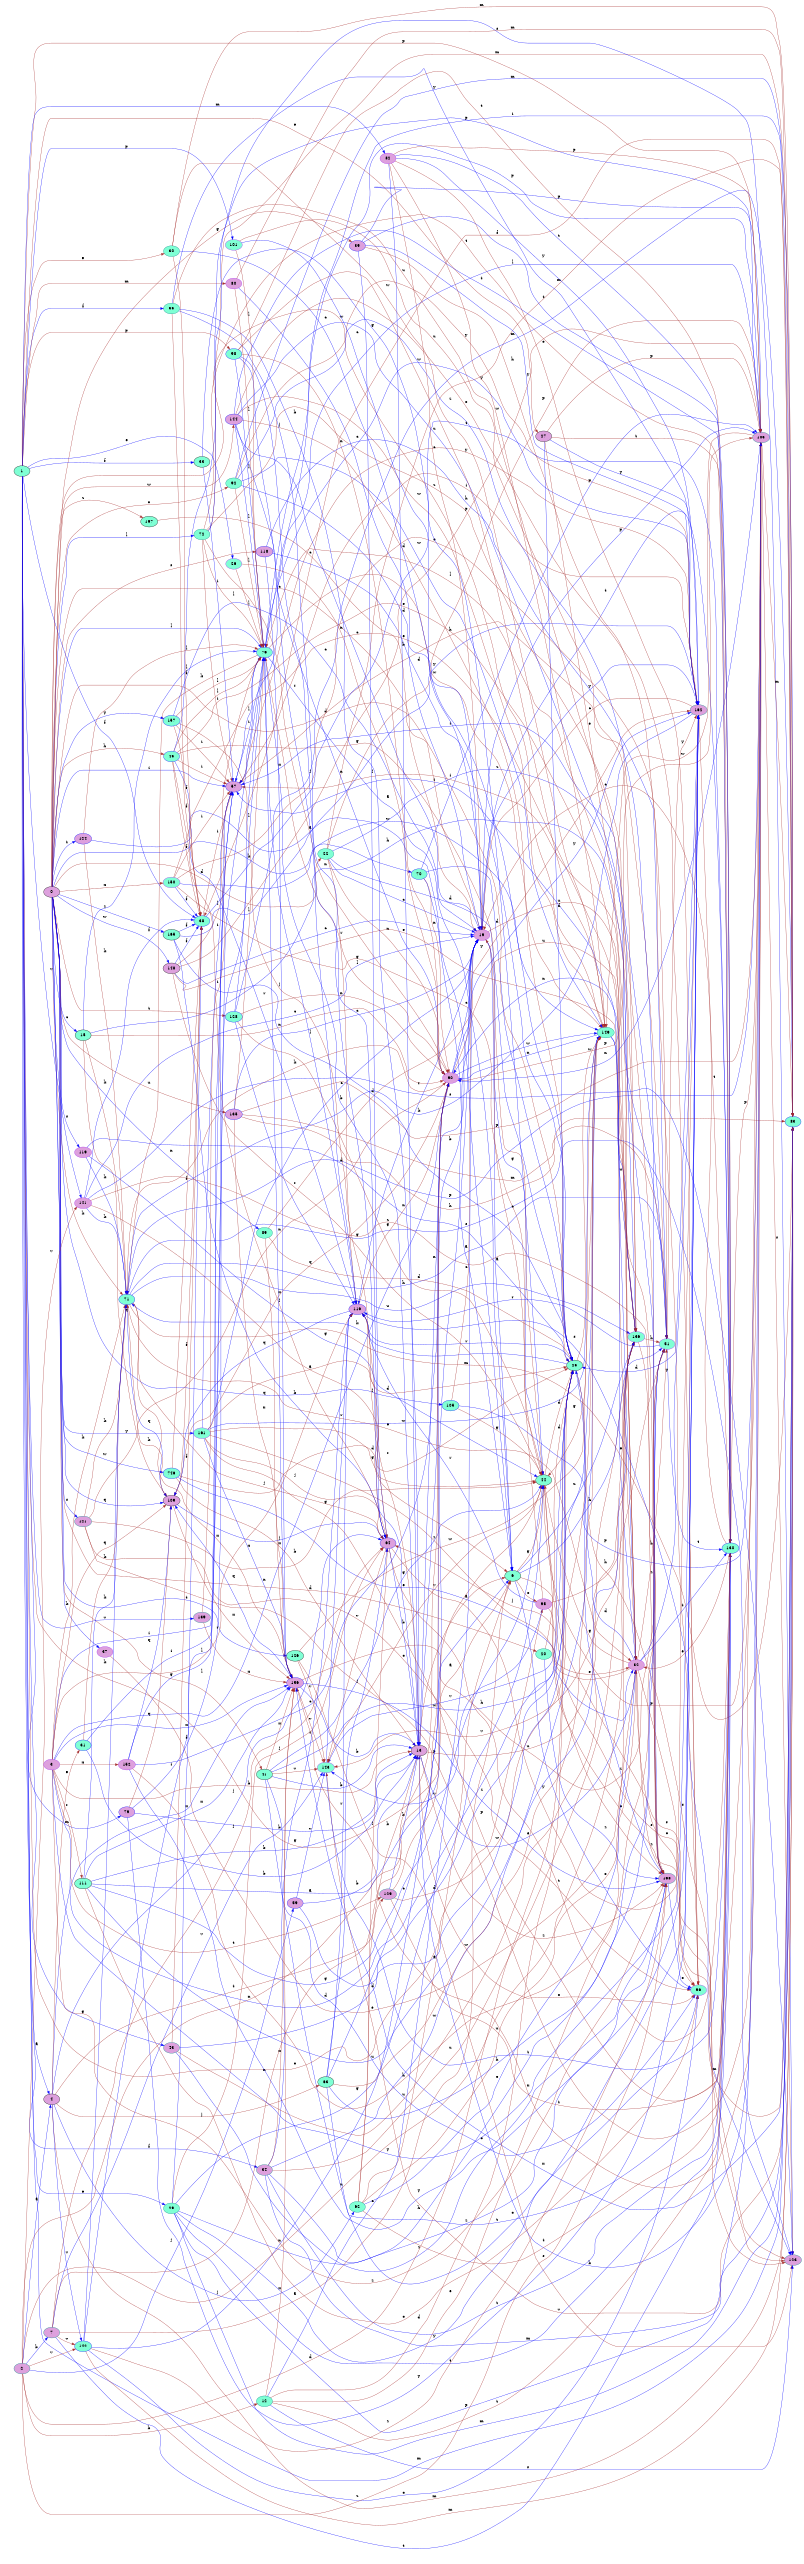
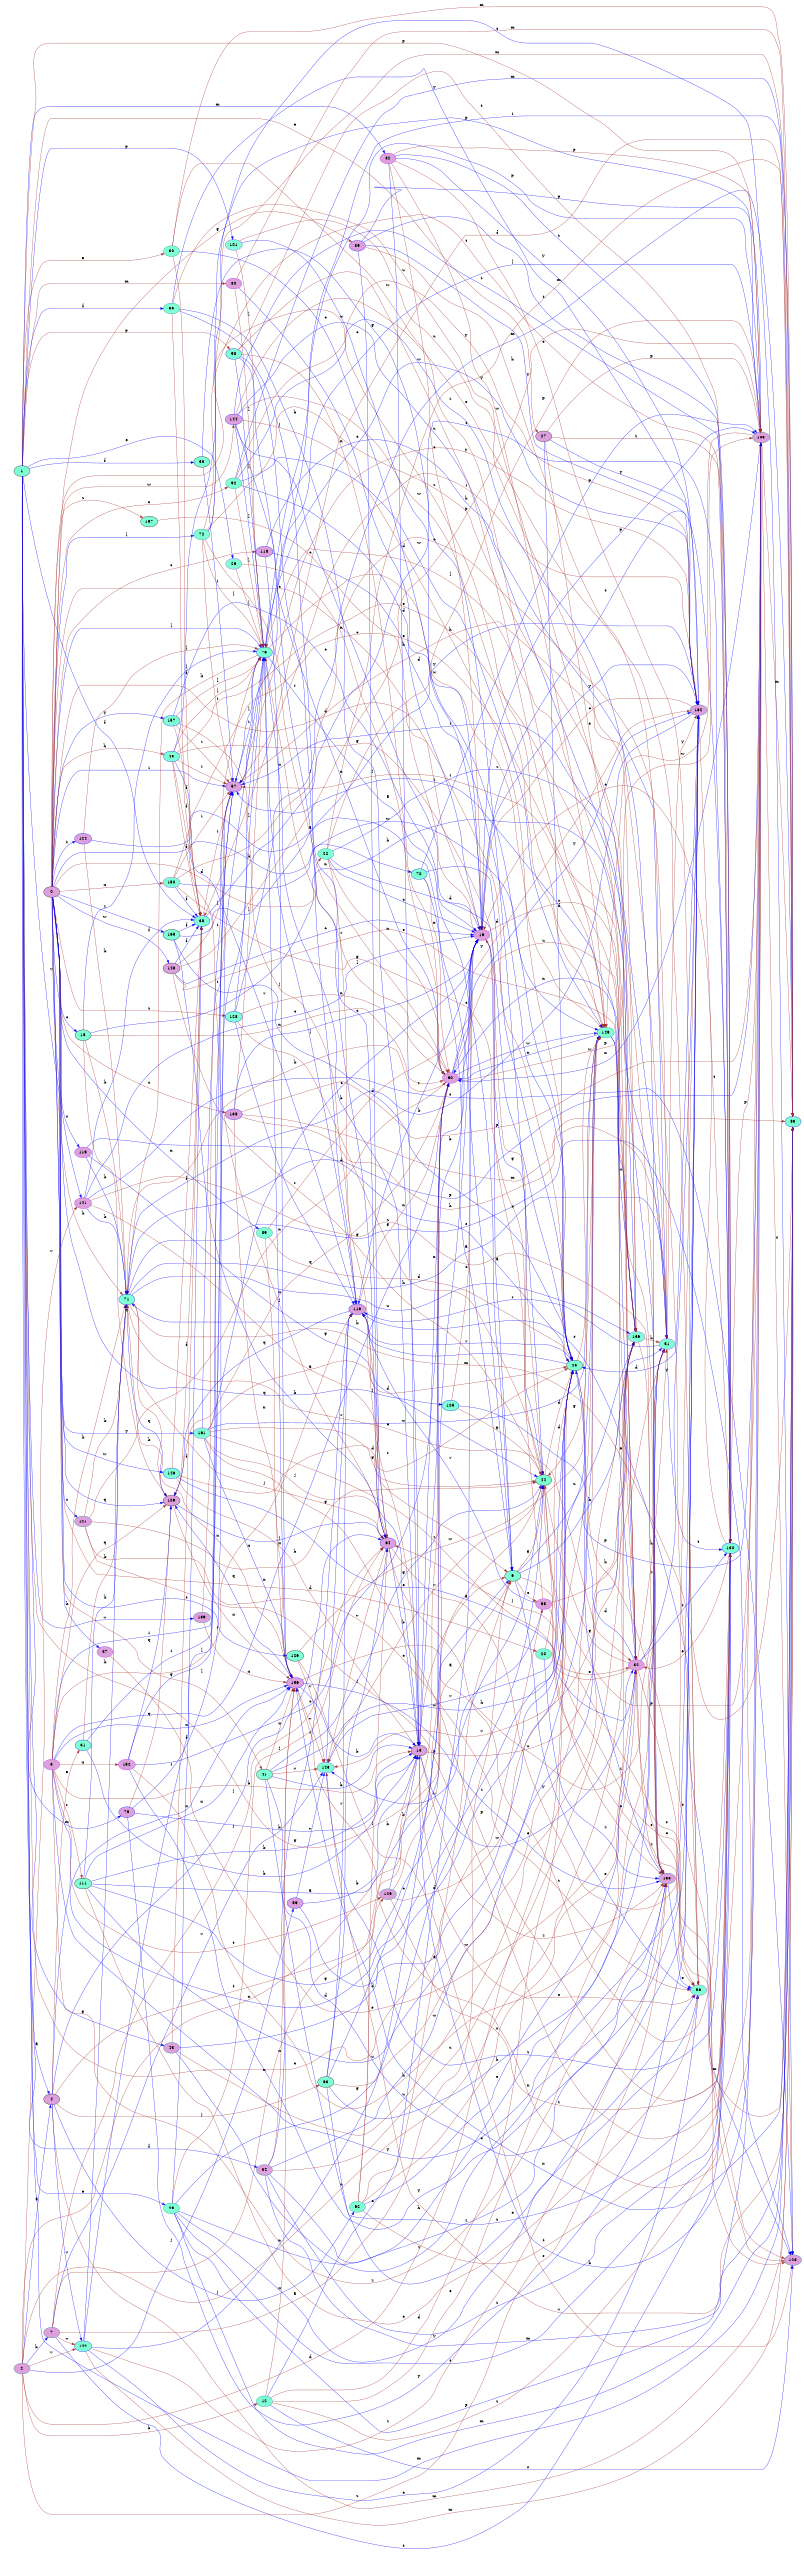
node "746": label "746" -> "146"
